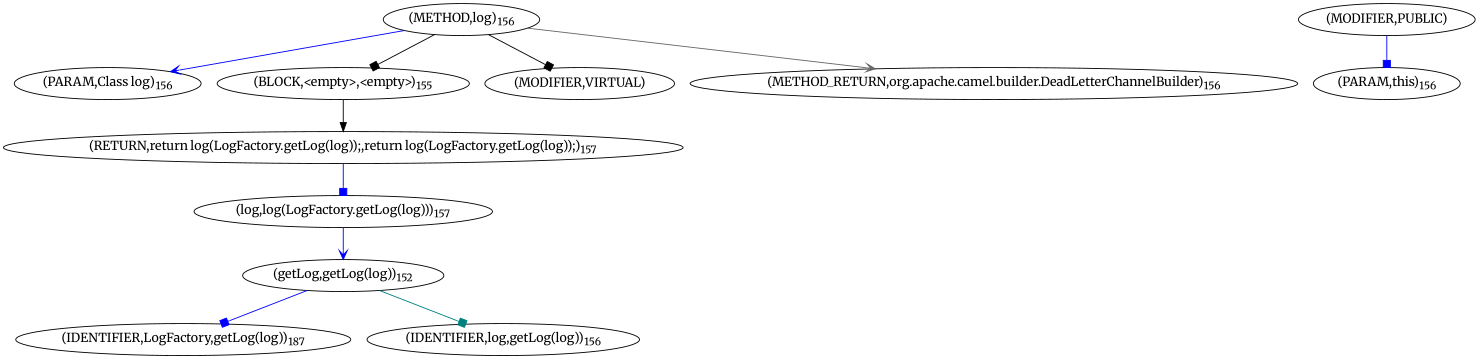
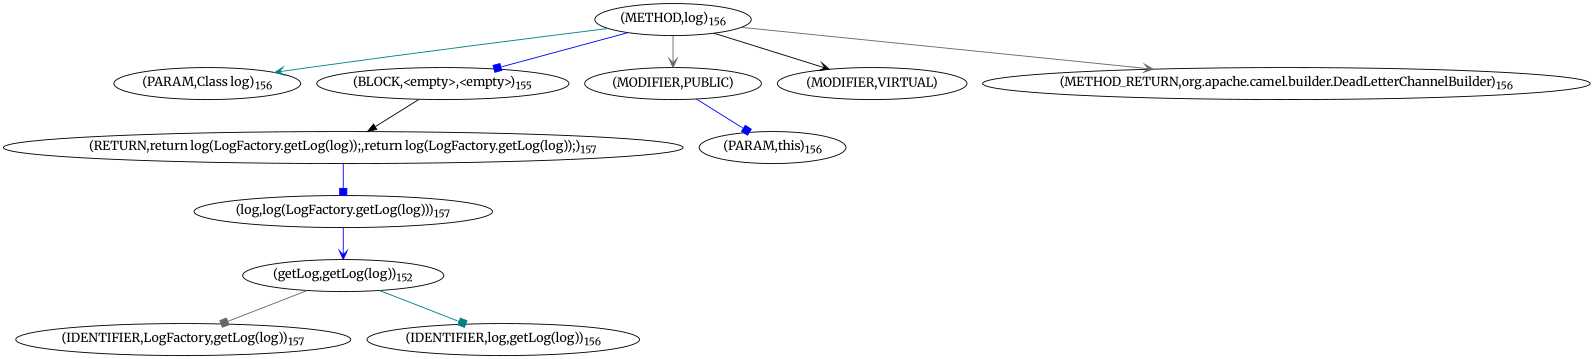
edge "(METHOD,log)" -> "(MODIFIER,PUBLIC)": added
edge "(METHOD,log)" -> "(BLOCK,<empty>,<empty>)": color black -> blue
edge "(METHOD,log)" -> "(MODIFIER,VIRTUAL)": arrowhead box -> vee
edge "(METHOD,log)" -> "(PARAM,Class log)": color blue -> teal
edge "(getLog,getLog(log))" -> "(IDENTIFIER,LogFactory,getLog(log))": color blue -> gray40
node "(IDENTIFIER,LogFactory,getLog(log))": text "187" -> "157"
